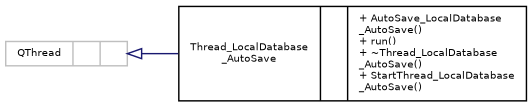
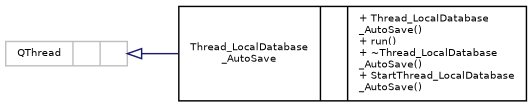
node "Thread_LocalDatabase": text "+ AutoSave_LocalDatabase" -> "+ Thread_LocalDatabase"
